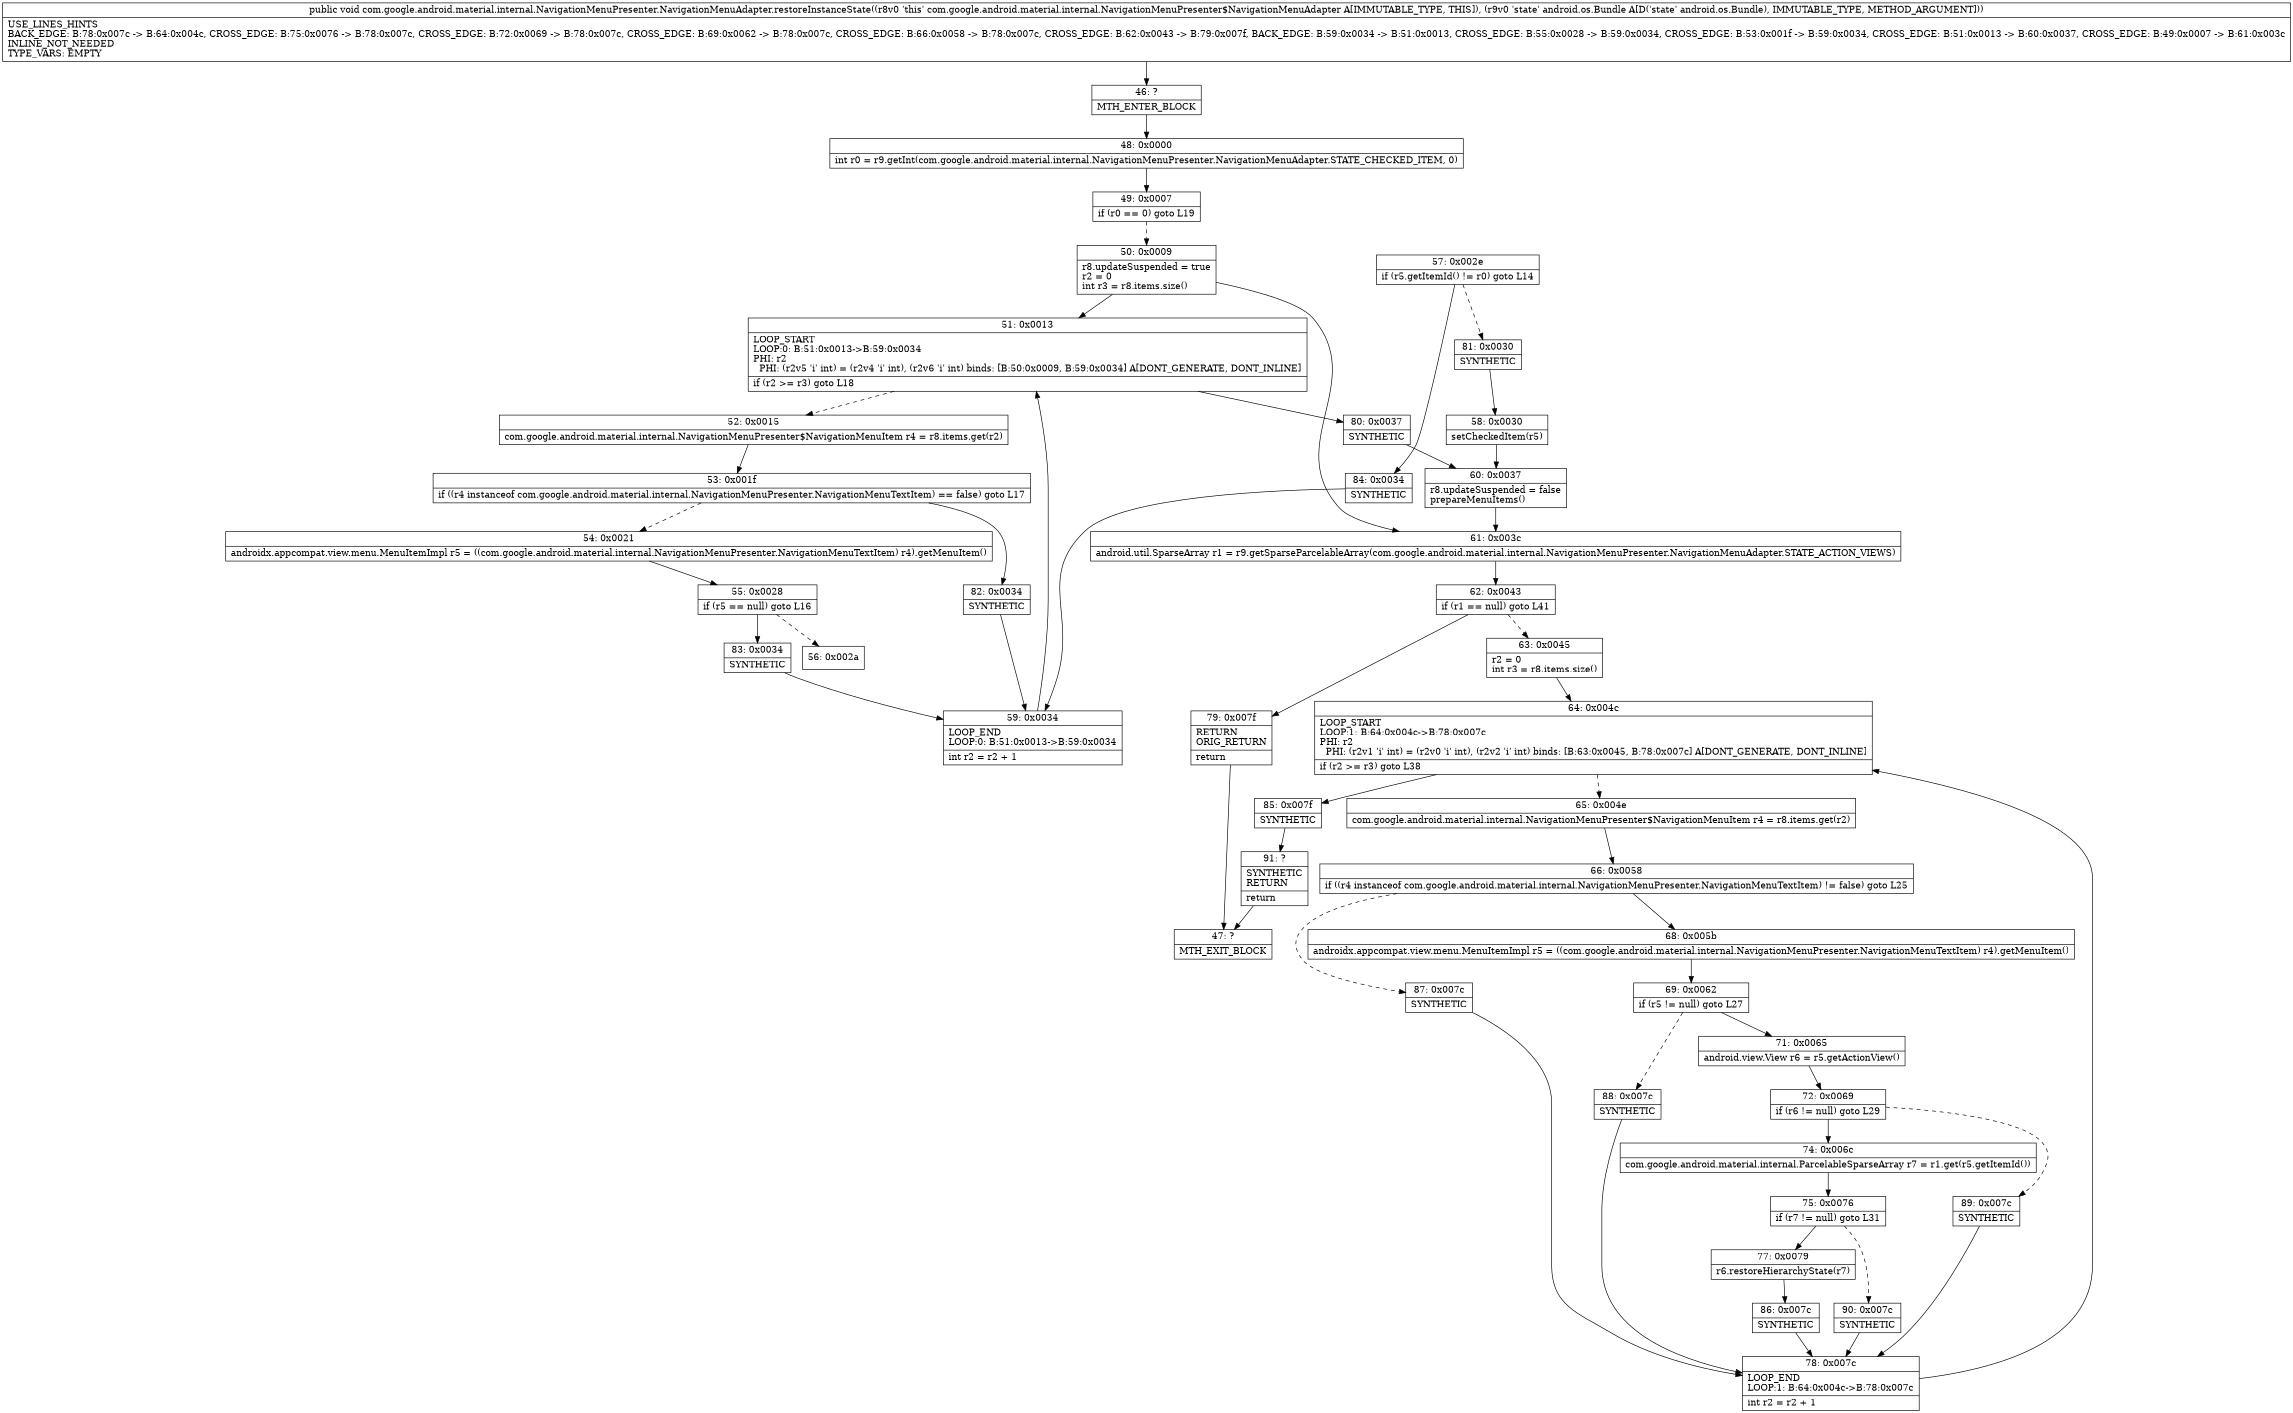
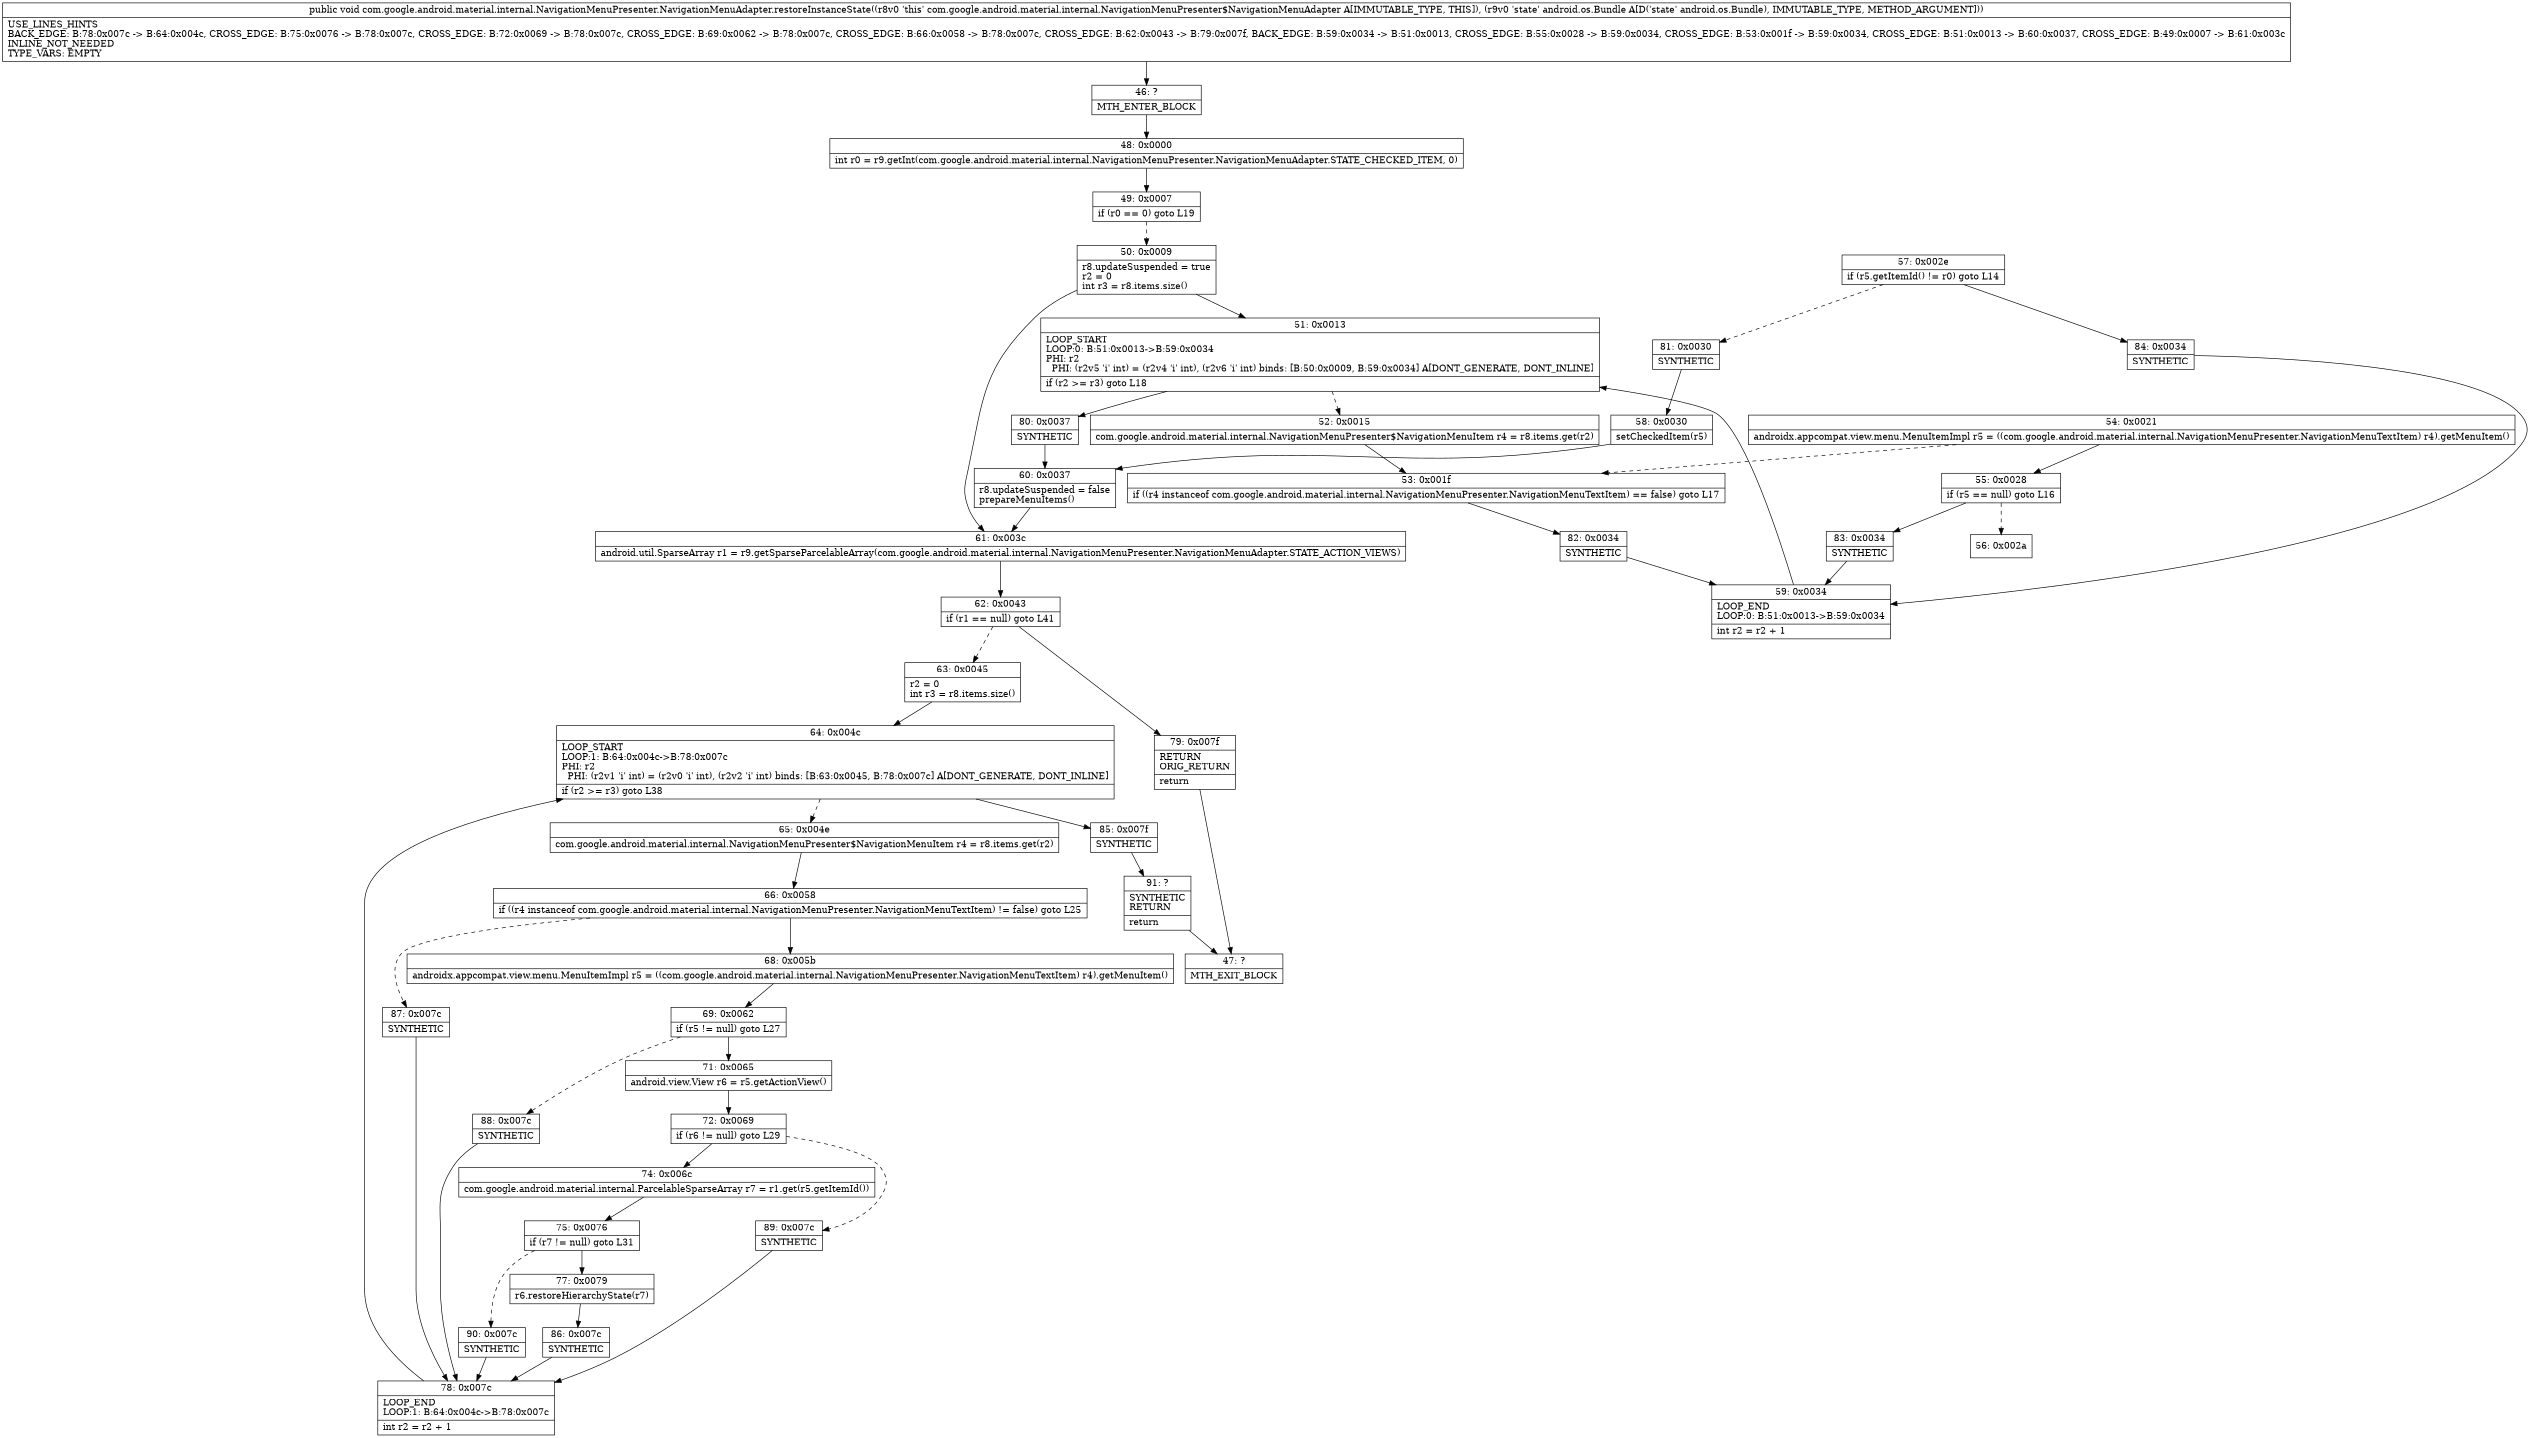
edge "53: 0x001f" -> "54: 0x0021": reversed
